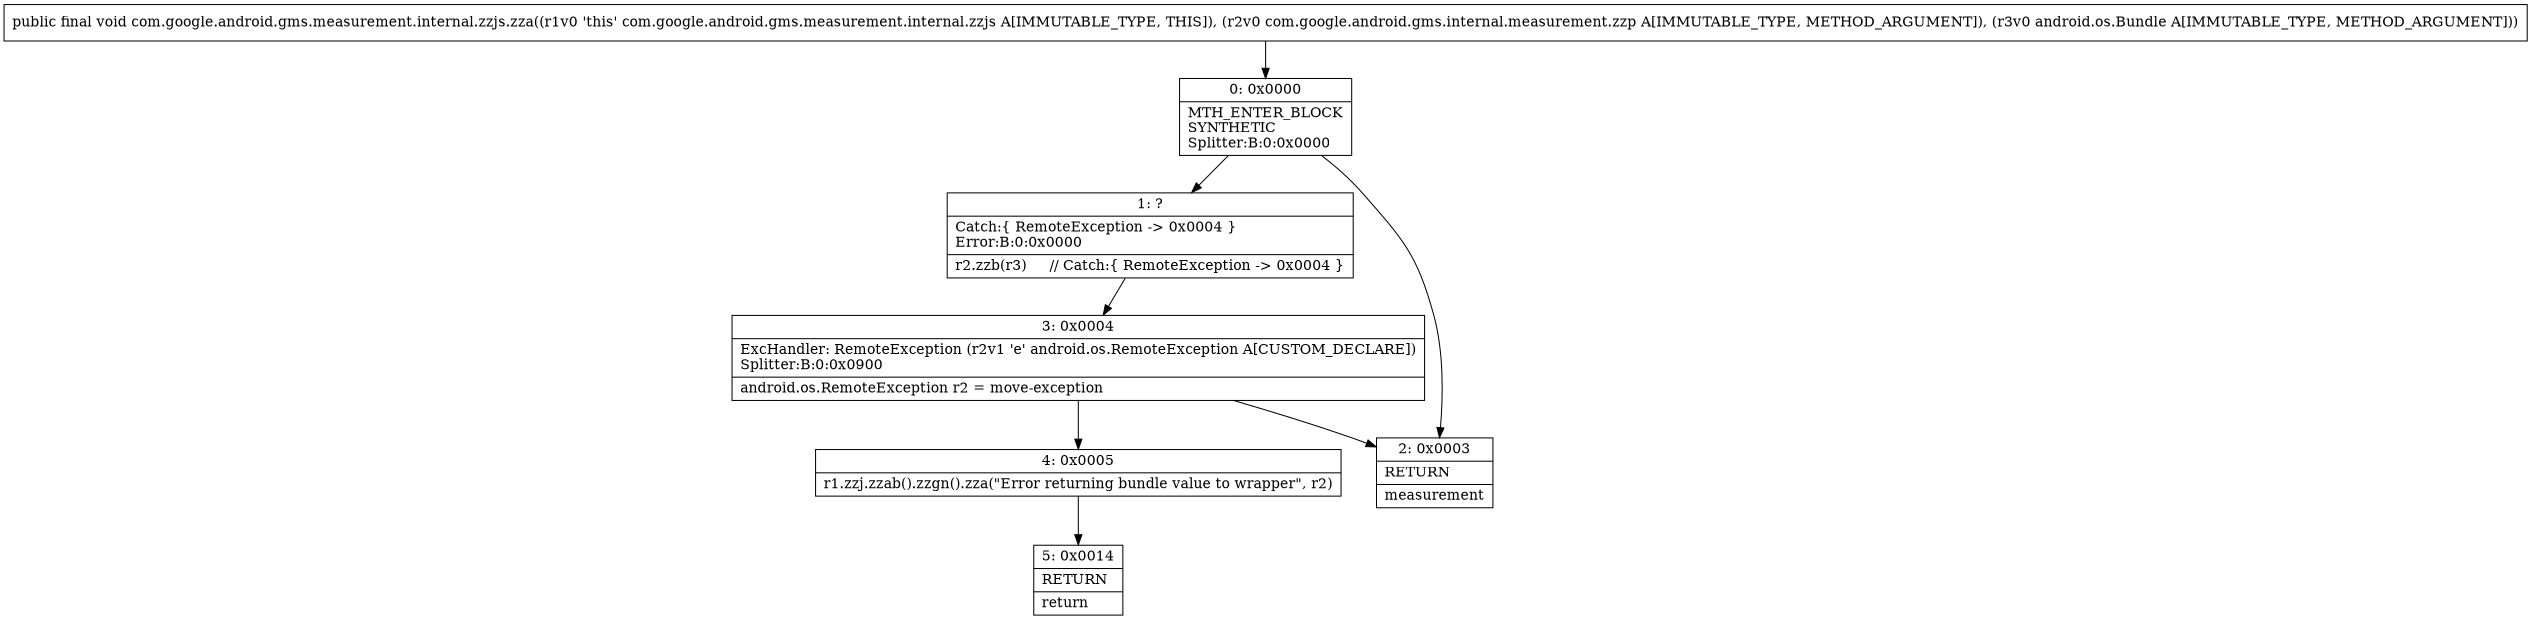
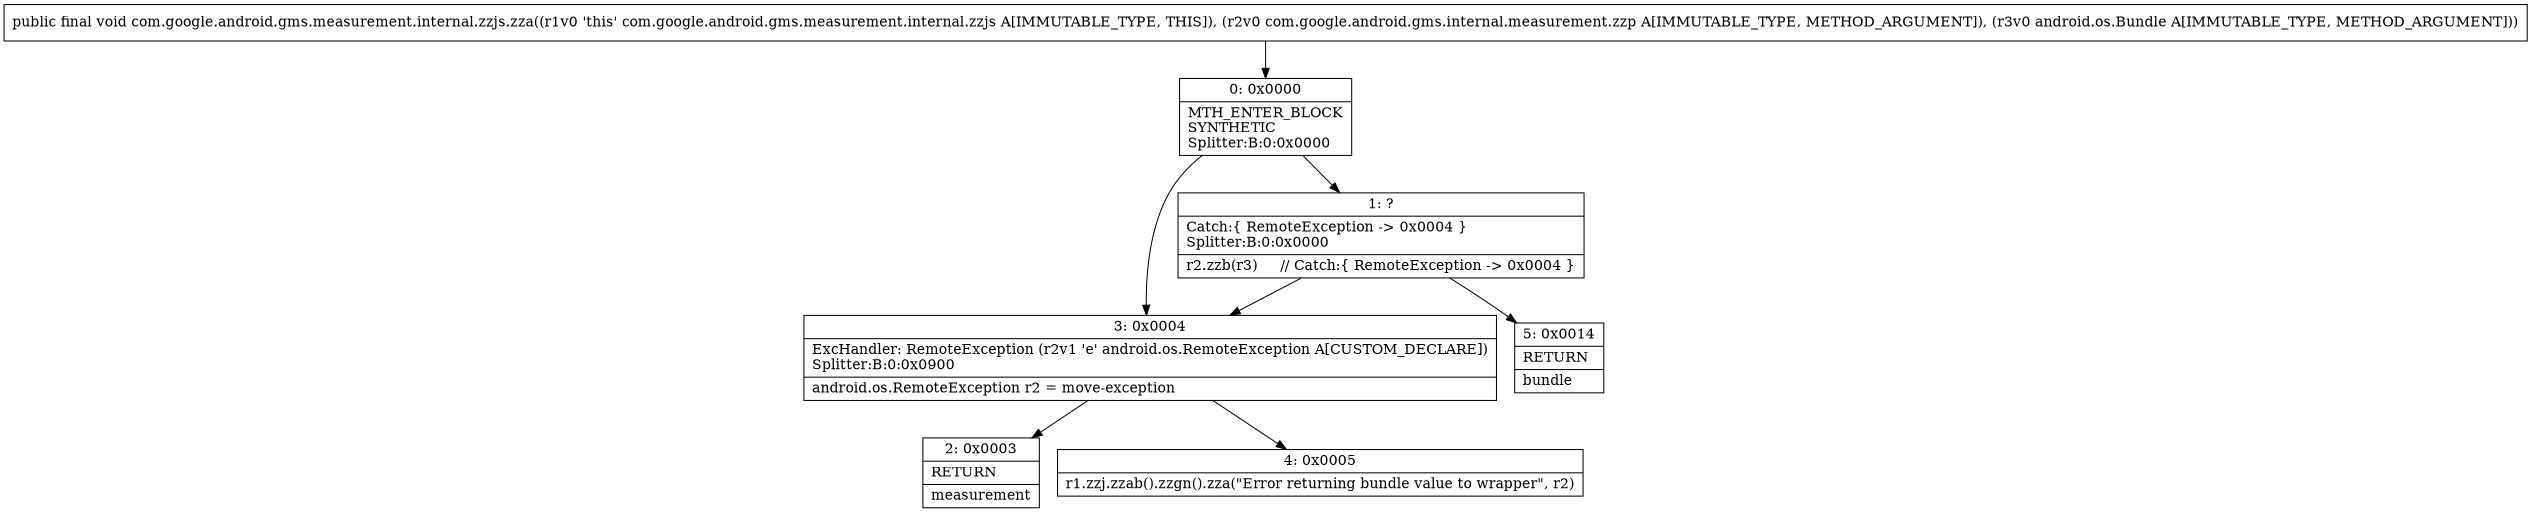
node "1: ?": text "Error:B:0:0x0000" -> "Splitter:B:0:0x0000"
edge "0: 0x0000" -> "2: 0x0003": now "0: 0x0000" -> "3: 0x0004"
edge "4: 0x0005" -> "5: 0x0014": now "1: ?" -> "5: 0x0014"
node "5: 0x0014": text "return" -> "bundle"
